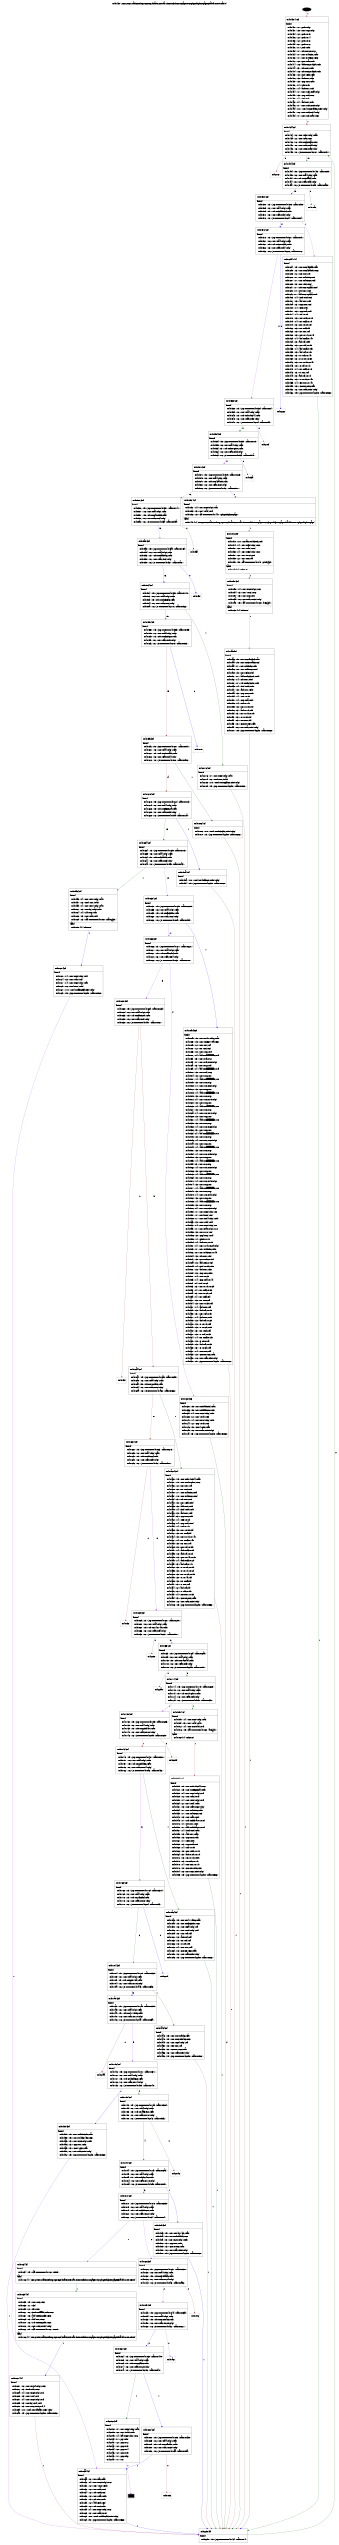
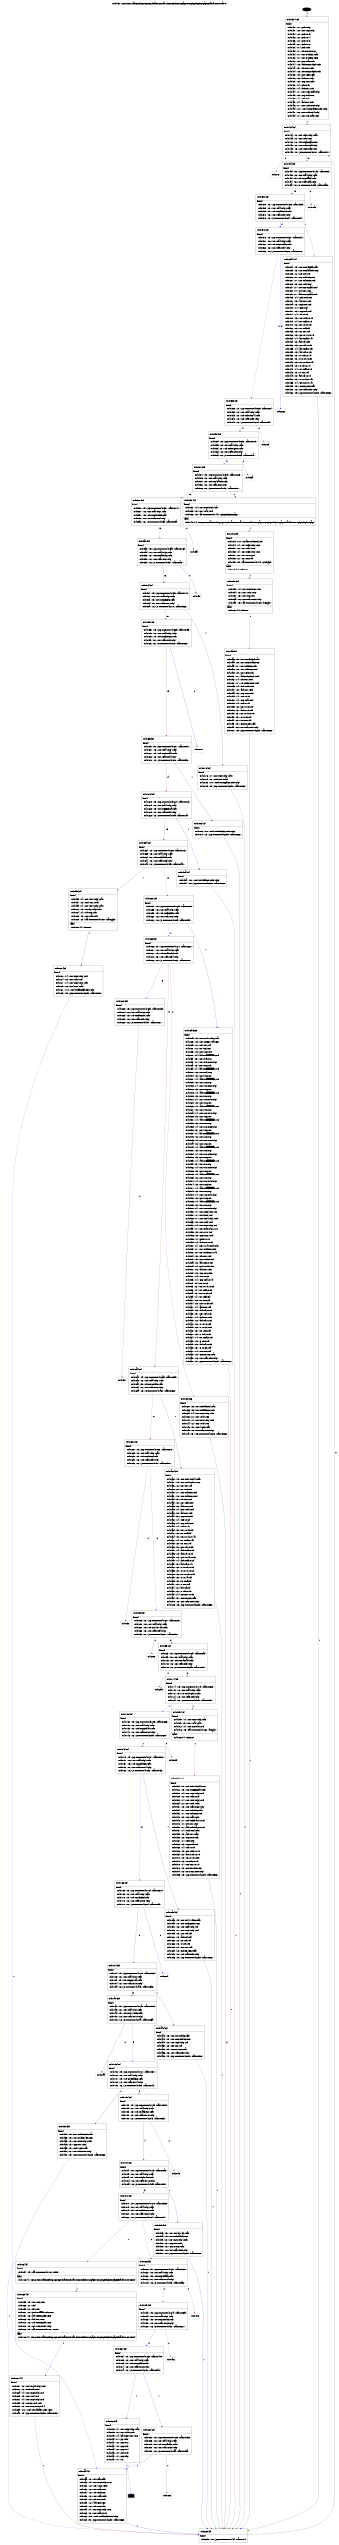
edge "0x401688 [28]" -> "0x4016a4 [28]": now "0x40166c [28]" -> "0x4016a4 [28]"
